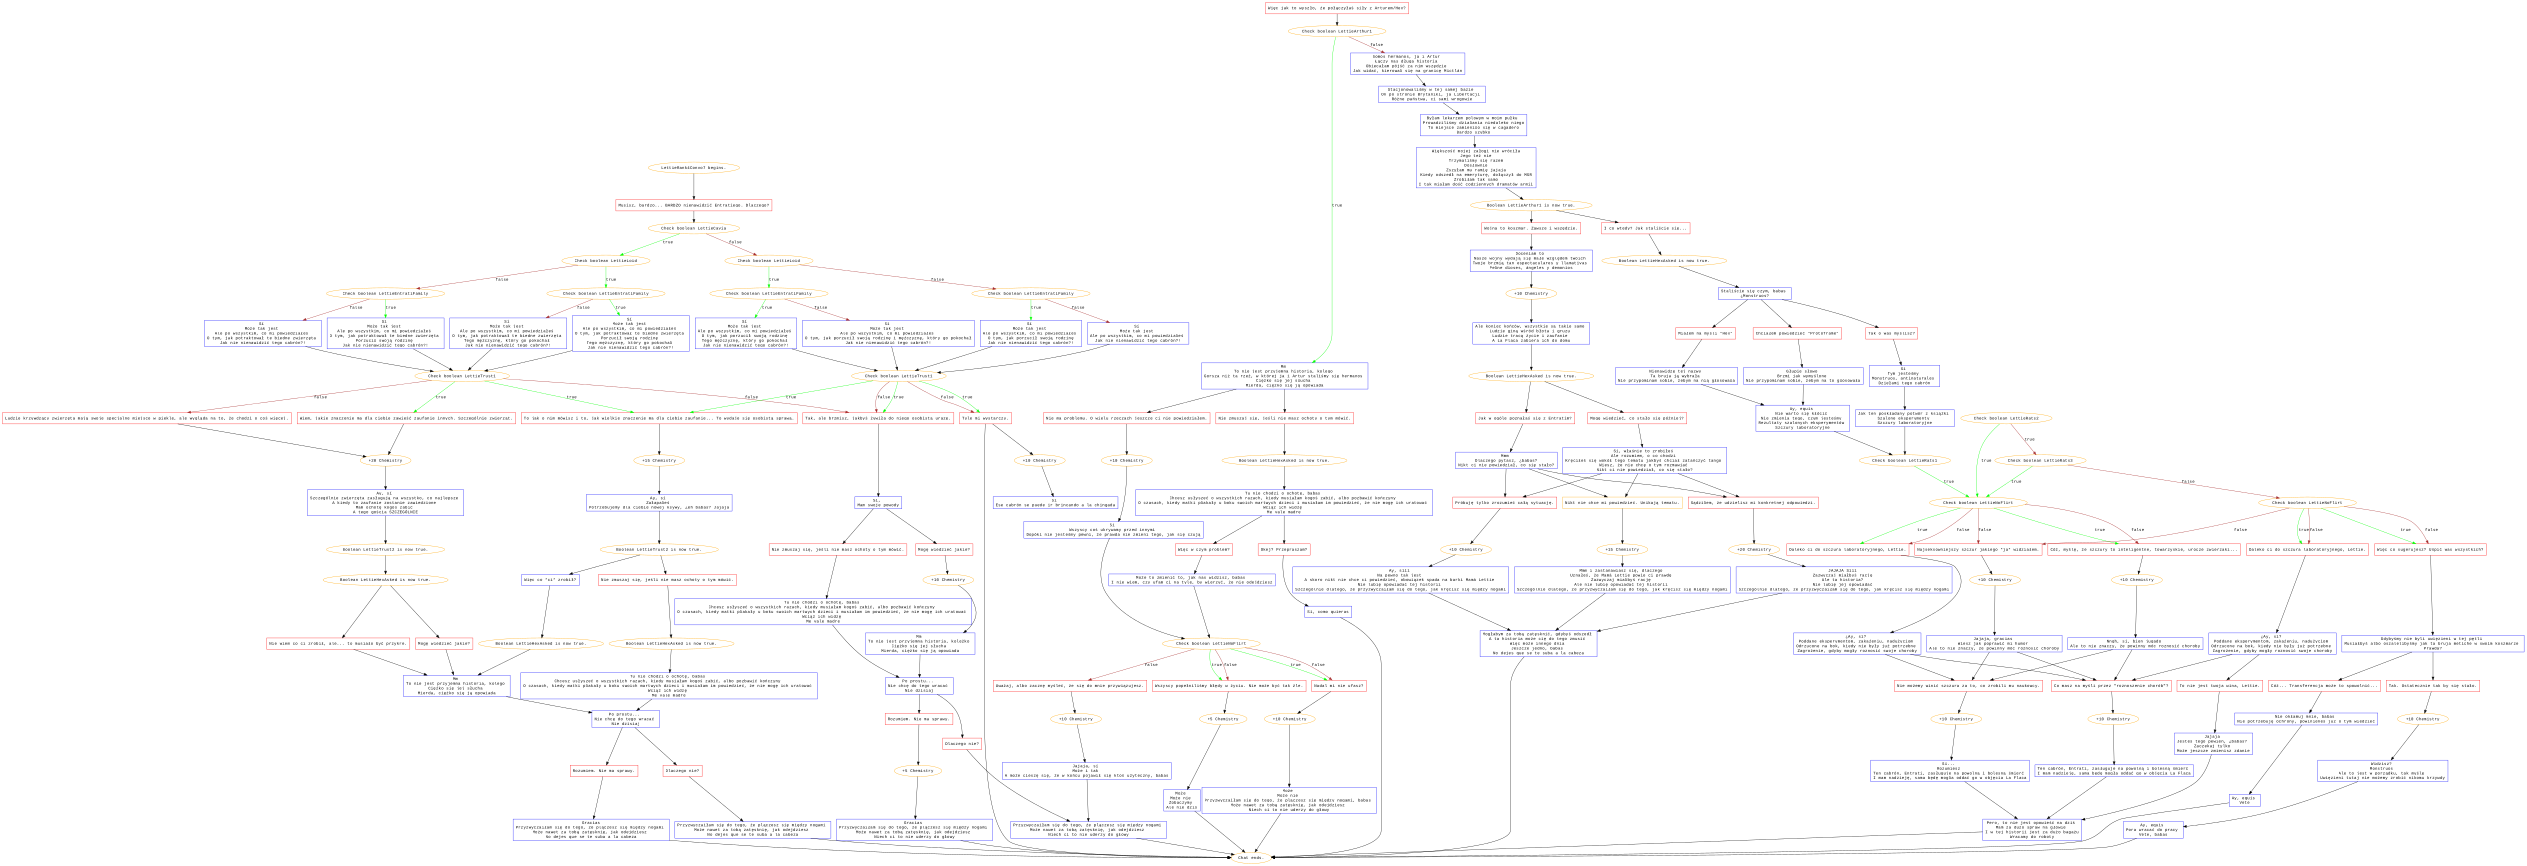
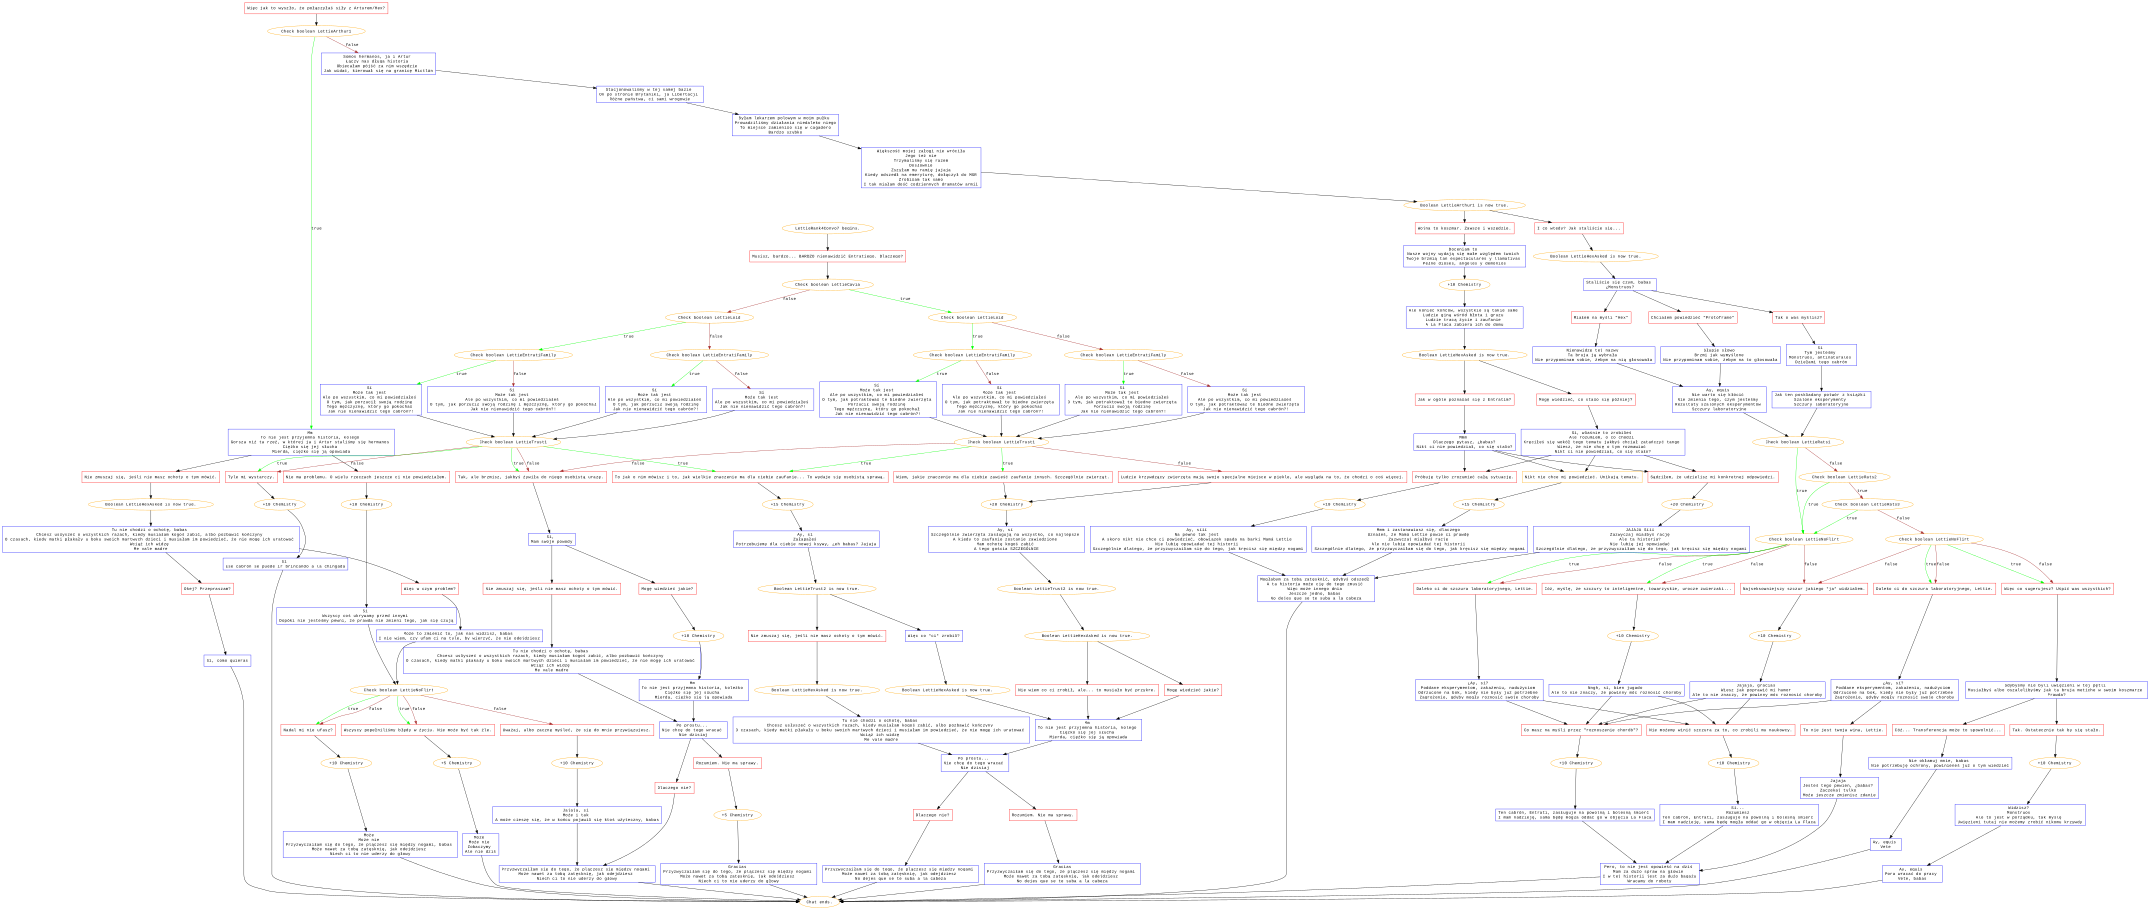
edge "Check boolean LettieRats1" -> "Check boolean LettieRats2": added, label "false"
edge "Tyle mi wystarczy." -> "Chat ends.": now "Sí Ese cabrón se puede ir brincando a la chingada" -> "Chat ends."
